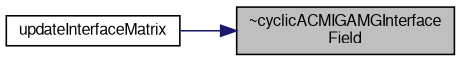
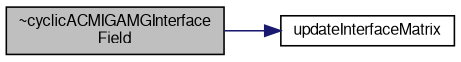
edge "updateInterfaceMatrix" -> "~cyclicACMIGAMGInterface Field": reversed
